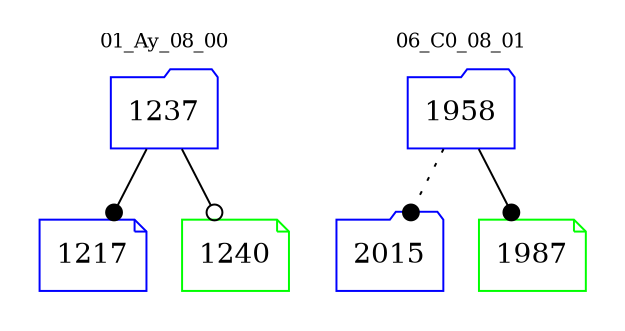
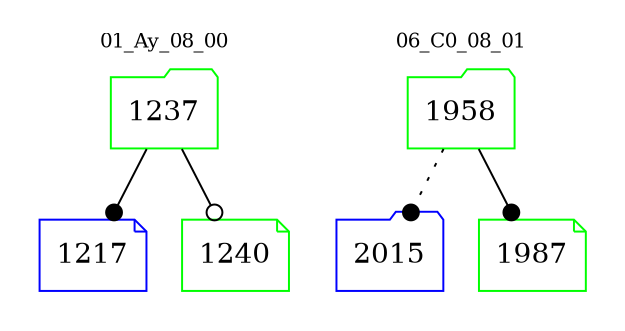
node "1237": color blue -> green
node "1958": color blue -> green
